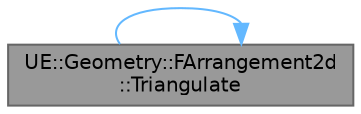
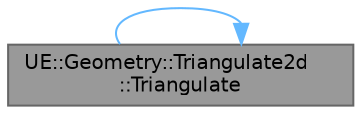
node "UE::Geometry::FArrangement2d ::Triangulate": label "UE::Geometry::FArrangement2d ::Triangulate" -> "UE::Geometry::Triangulate2d ::Triangulate"
